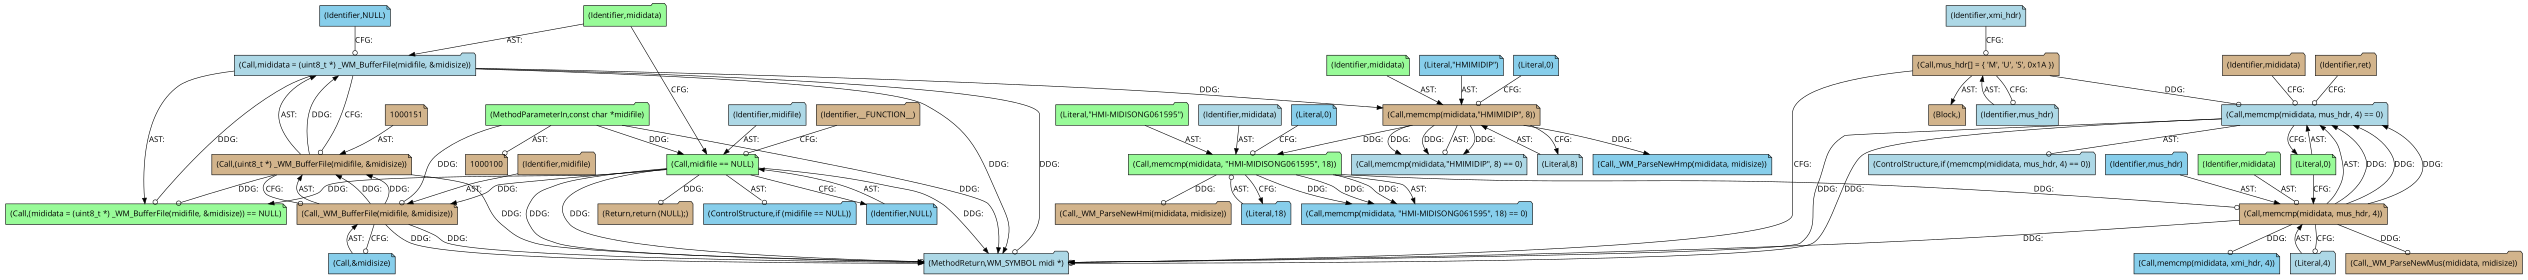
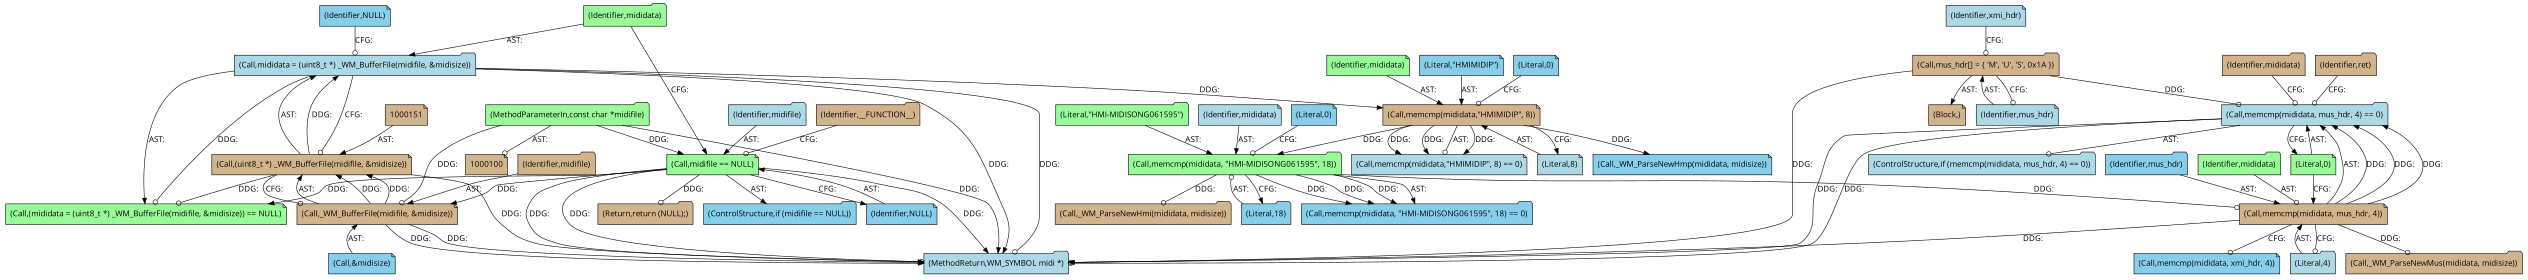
edge "(Call,mus_hdr[] = { 'M', 'U', 'S', 0x1A })" -> "(MethodReturn,WM_SYMBOL midi *)": label "CFG: " -> "DDG: "
edge "(Call,midifile == NULL)" -> "(ControlStructure,if (midifile == NULL))": arrowhead odot -> normal
edge "(Call,_WM_BufferFile(midifile, &midisize))" -> "(Call,&midisize)": removed, label "CFG:"
edge "(Call,memcmp(mididata, mus_hdr, 4))" -> "(Call,memcmp(mididata, xmi_hdr, 4))": label "DDG: " -> "CFG: "
